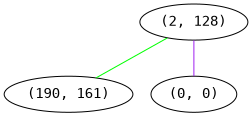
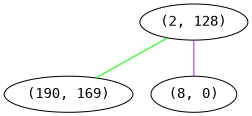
node "(190, 161)": label "(190, 161)" -> "(190, 169)"
node "(0, 0)": label "(0, 0)" -> "(8, 0)"
